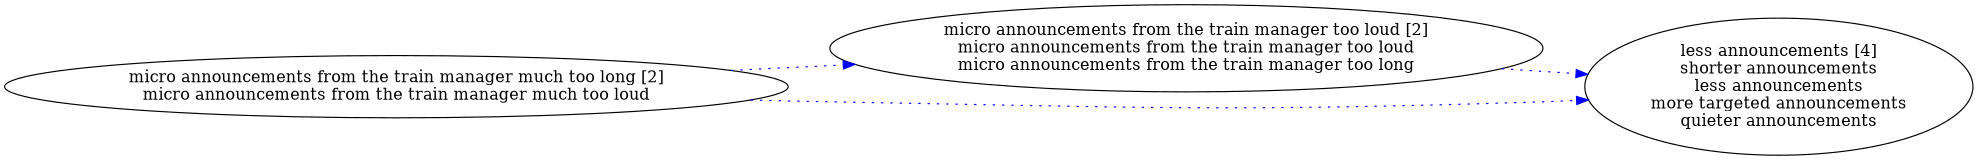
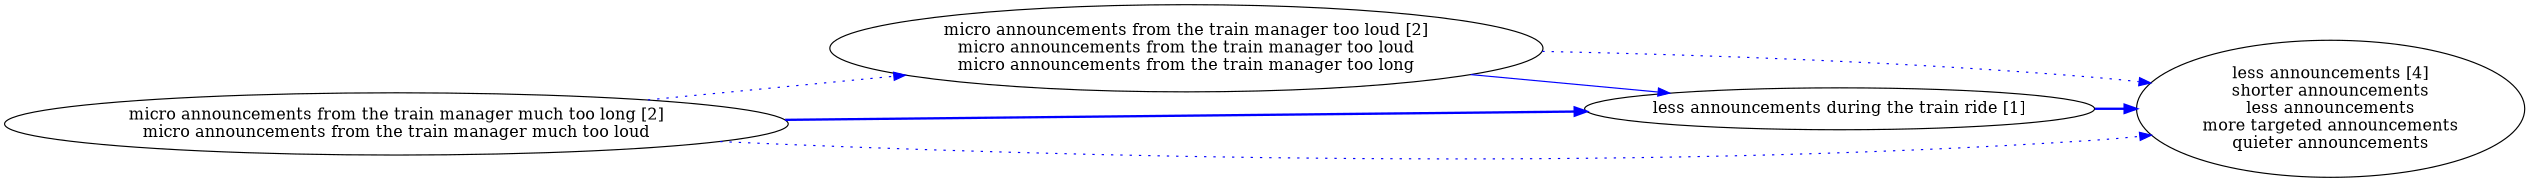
node "less announcements during the train ride [1]": added
